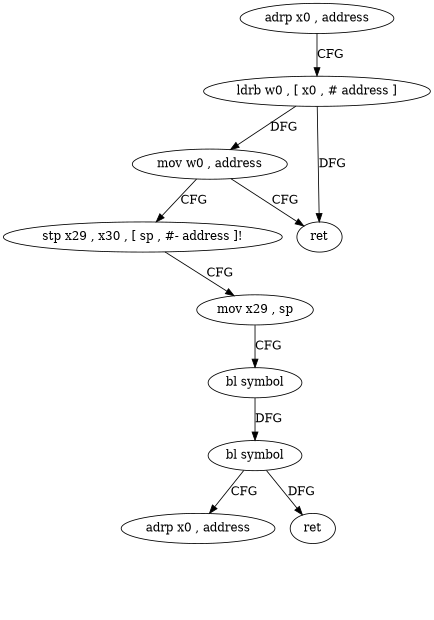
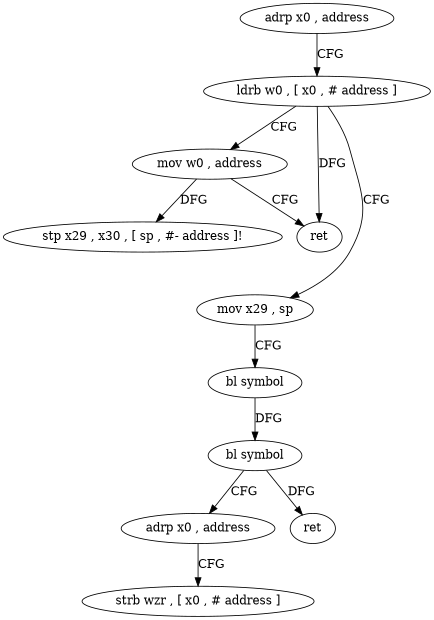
edge "ldrb w0 , [ x0 , # address ]" -> "mov w0 , address": label "DFG" -> "CFG"
edge "mov w0 , address" -> "stp x29 , x30 , [ sp , #- address ]!": label "CFG" -> "DFG"
edge "stp x29 , x30 , [ sp , #- address ]!" -> "mov x29 , sp": now "ldrb w0 , [ x0 , # address ]" -> "mov x29 , sp"
node "strb wzr , [ x0 , # address ]": added
